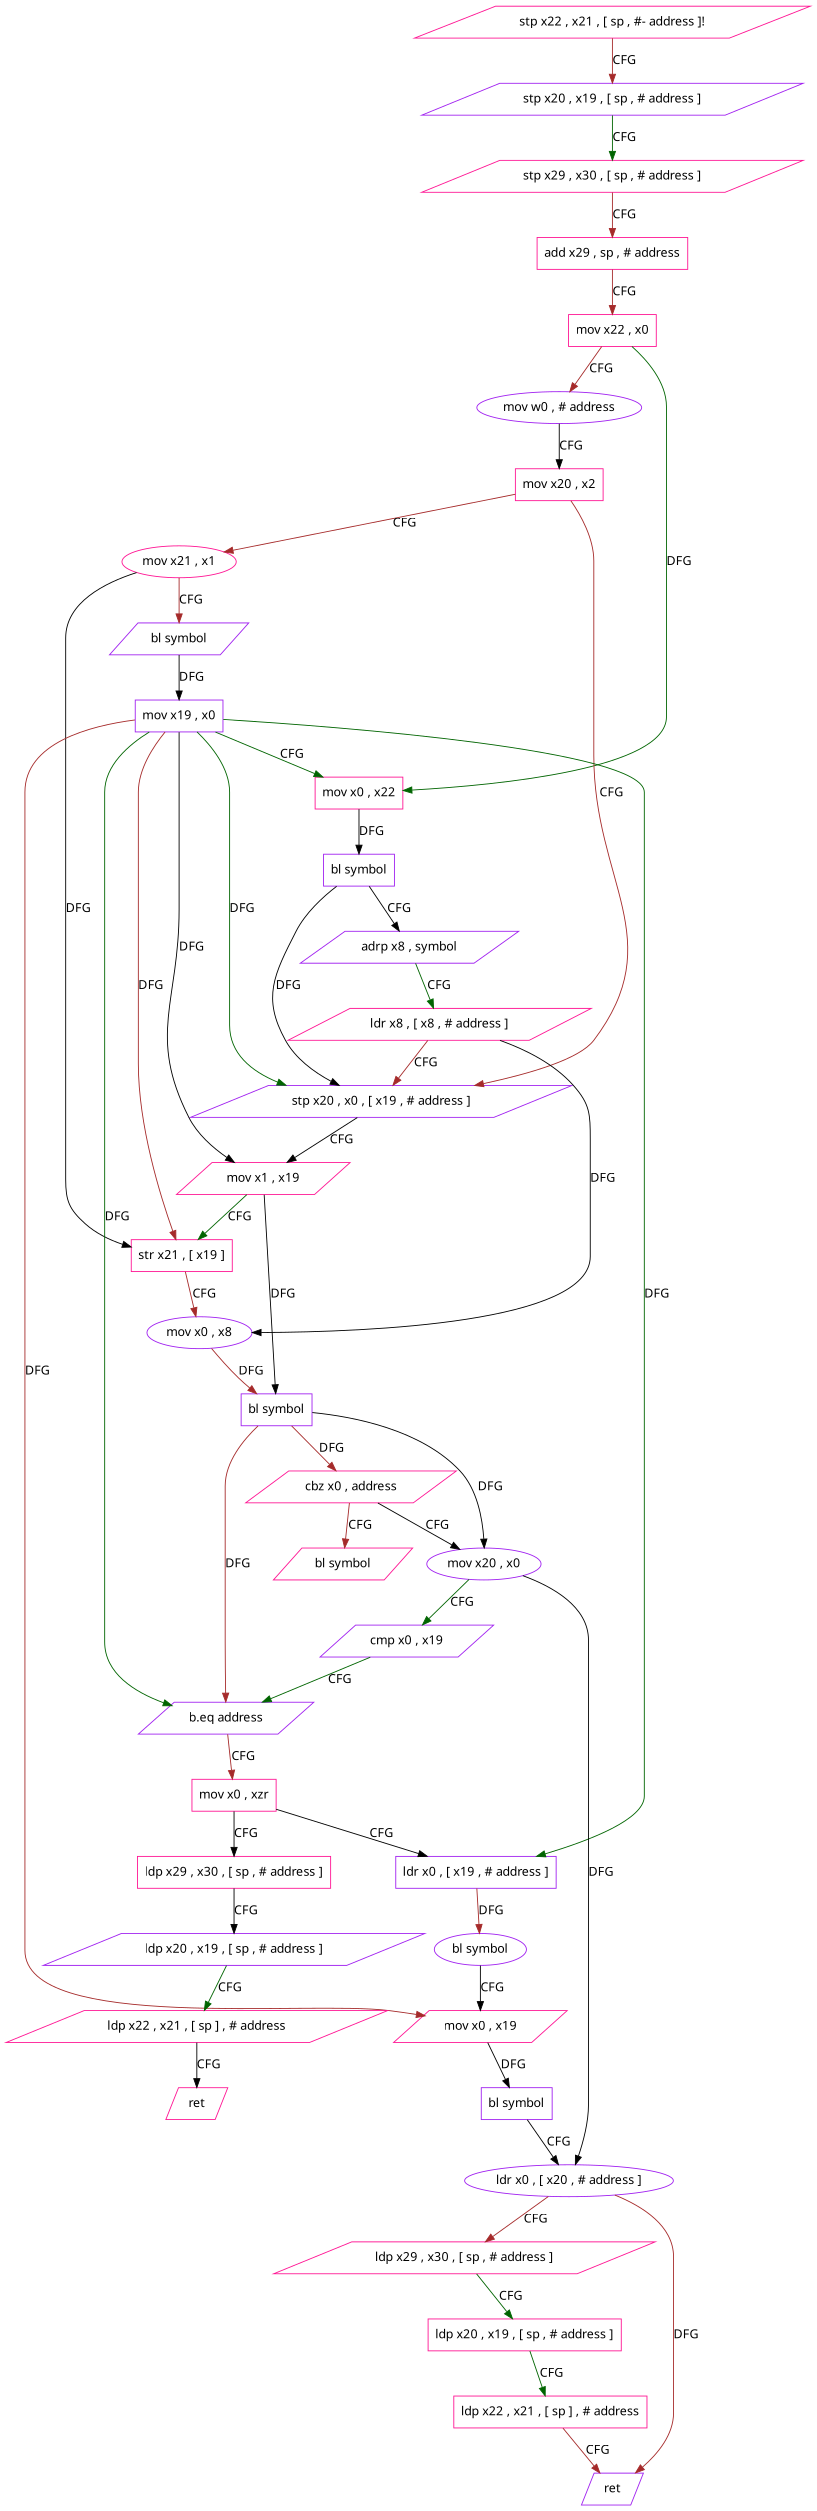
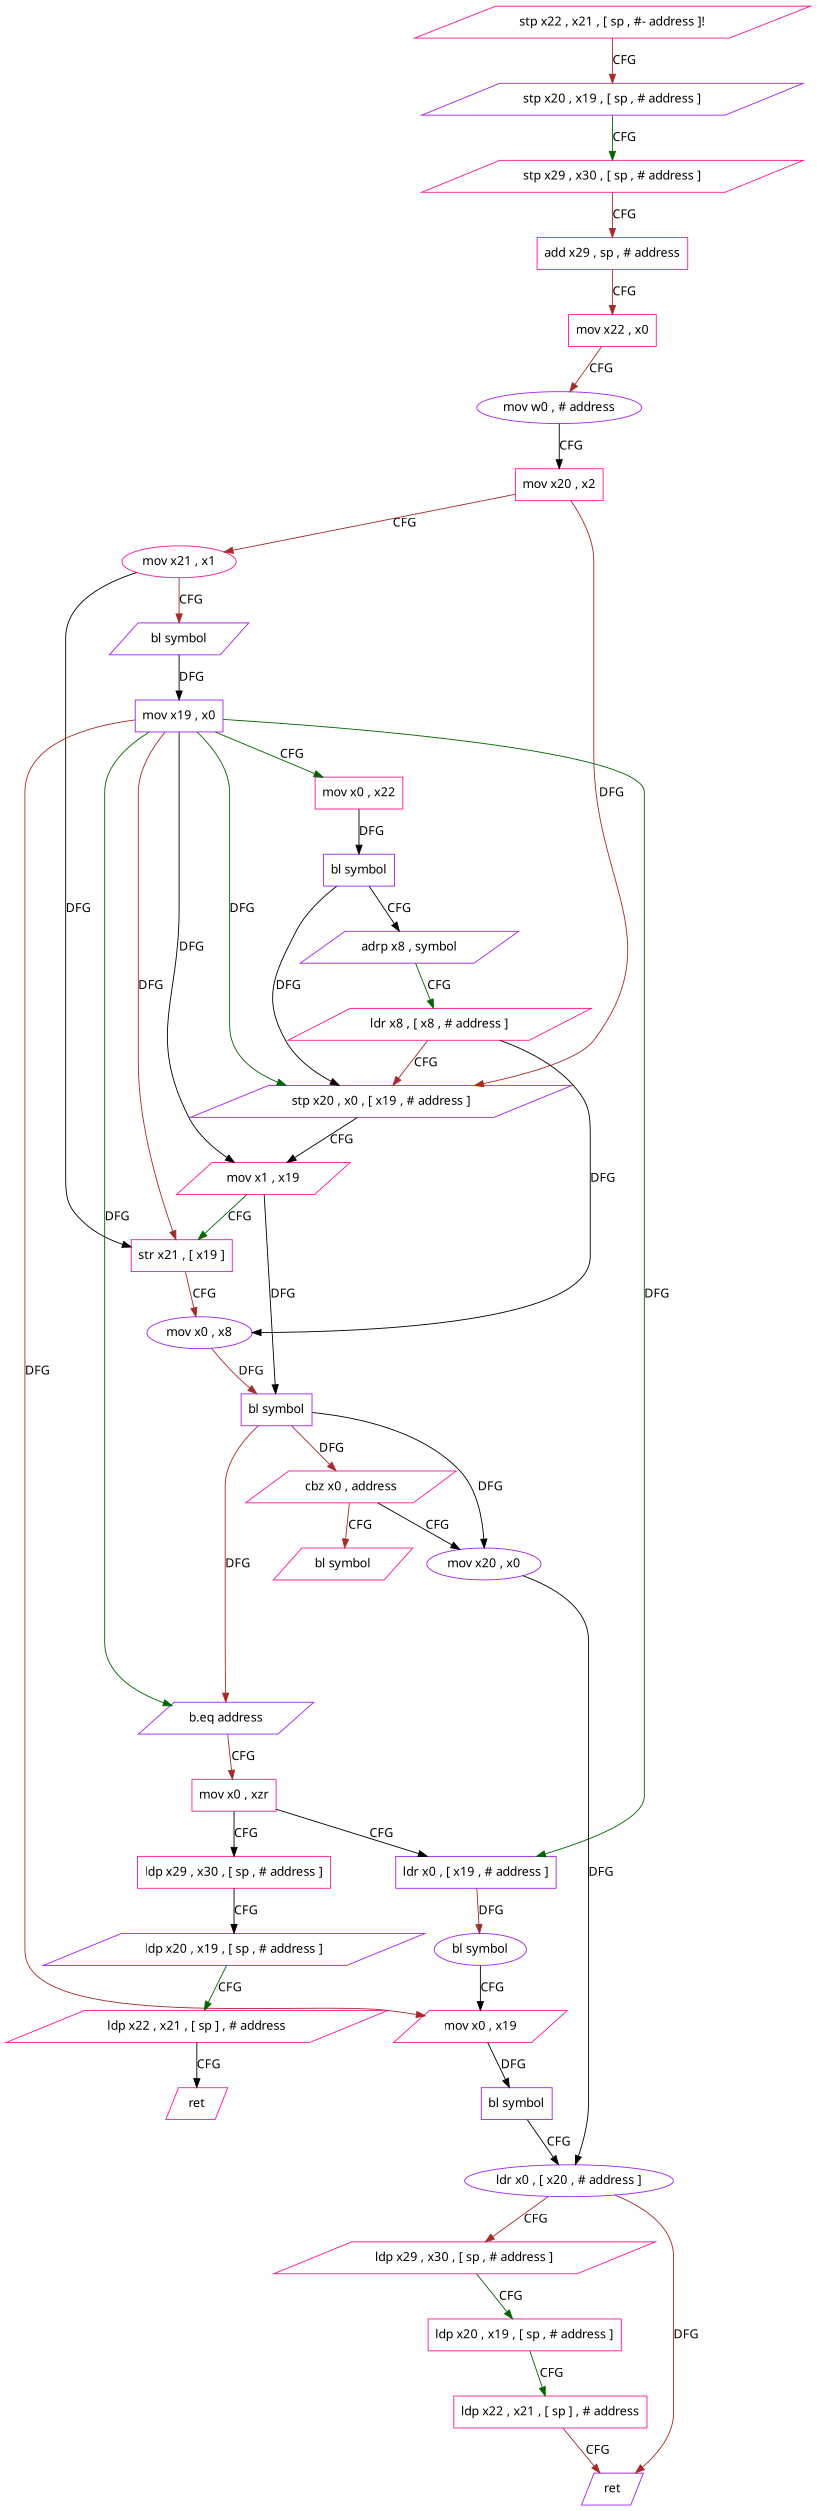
edge "mov x22 , x0" -> "mov x0 , x22": removed, label "DFG"
edge "mov x20 , x2" -> "stp x20 , x0 , [ x19 , # address ]": label "CFG" -> "DFG"
node "cmp x0 , x19": removed
